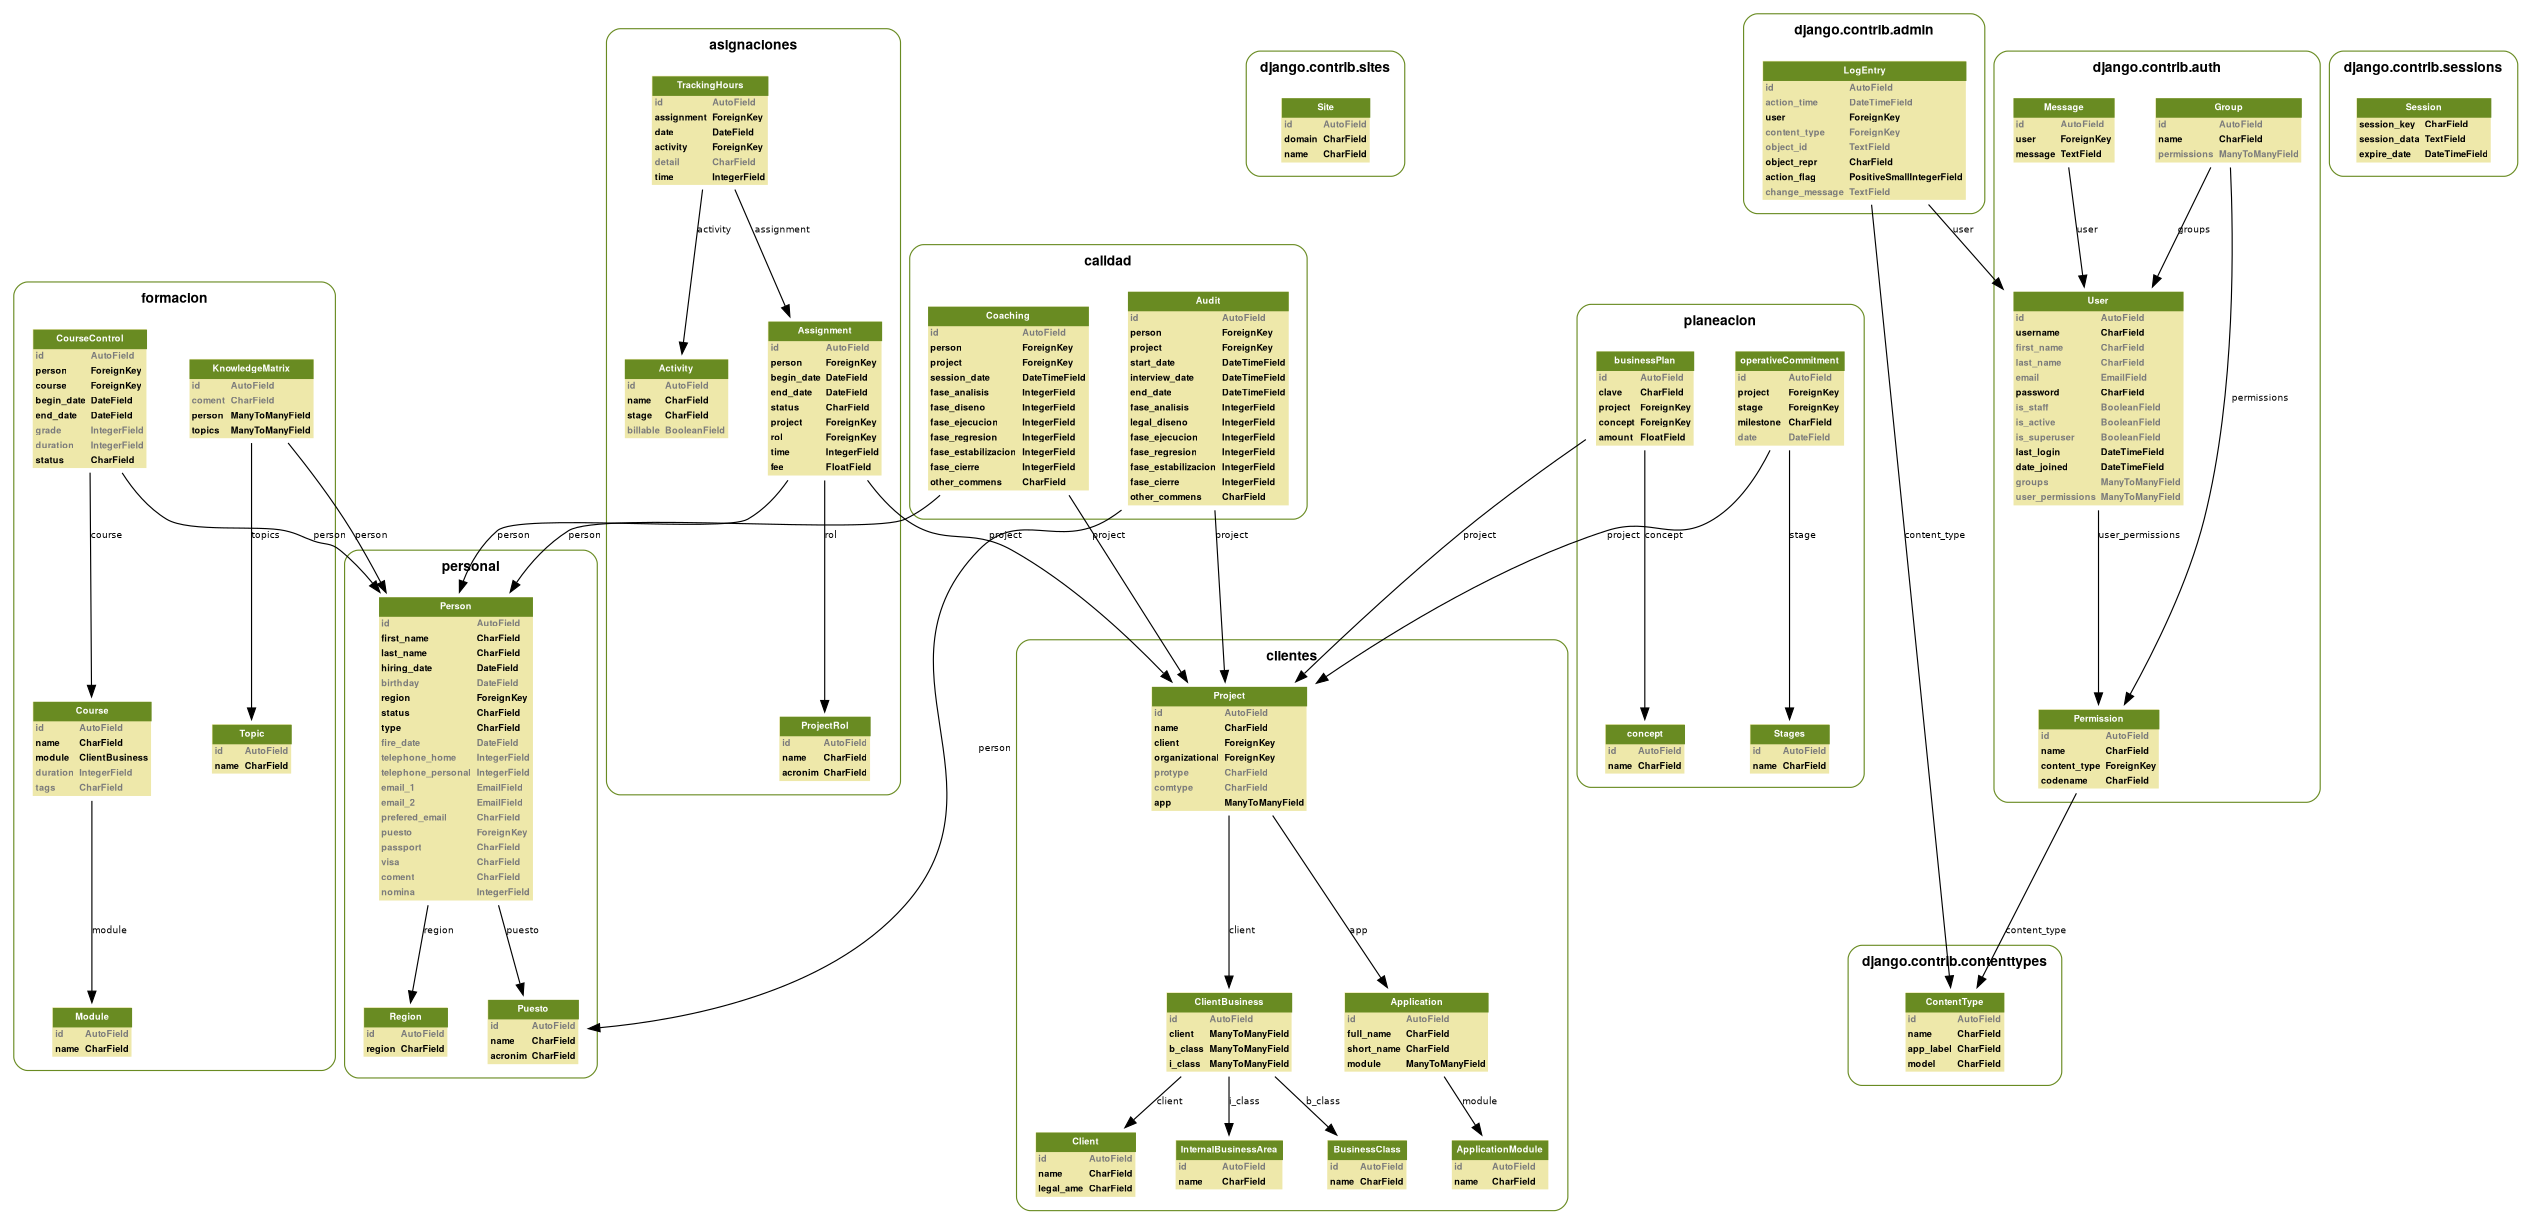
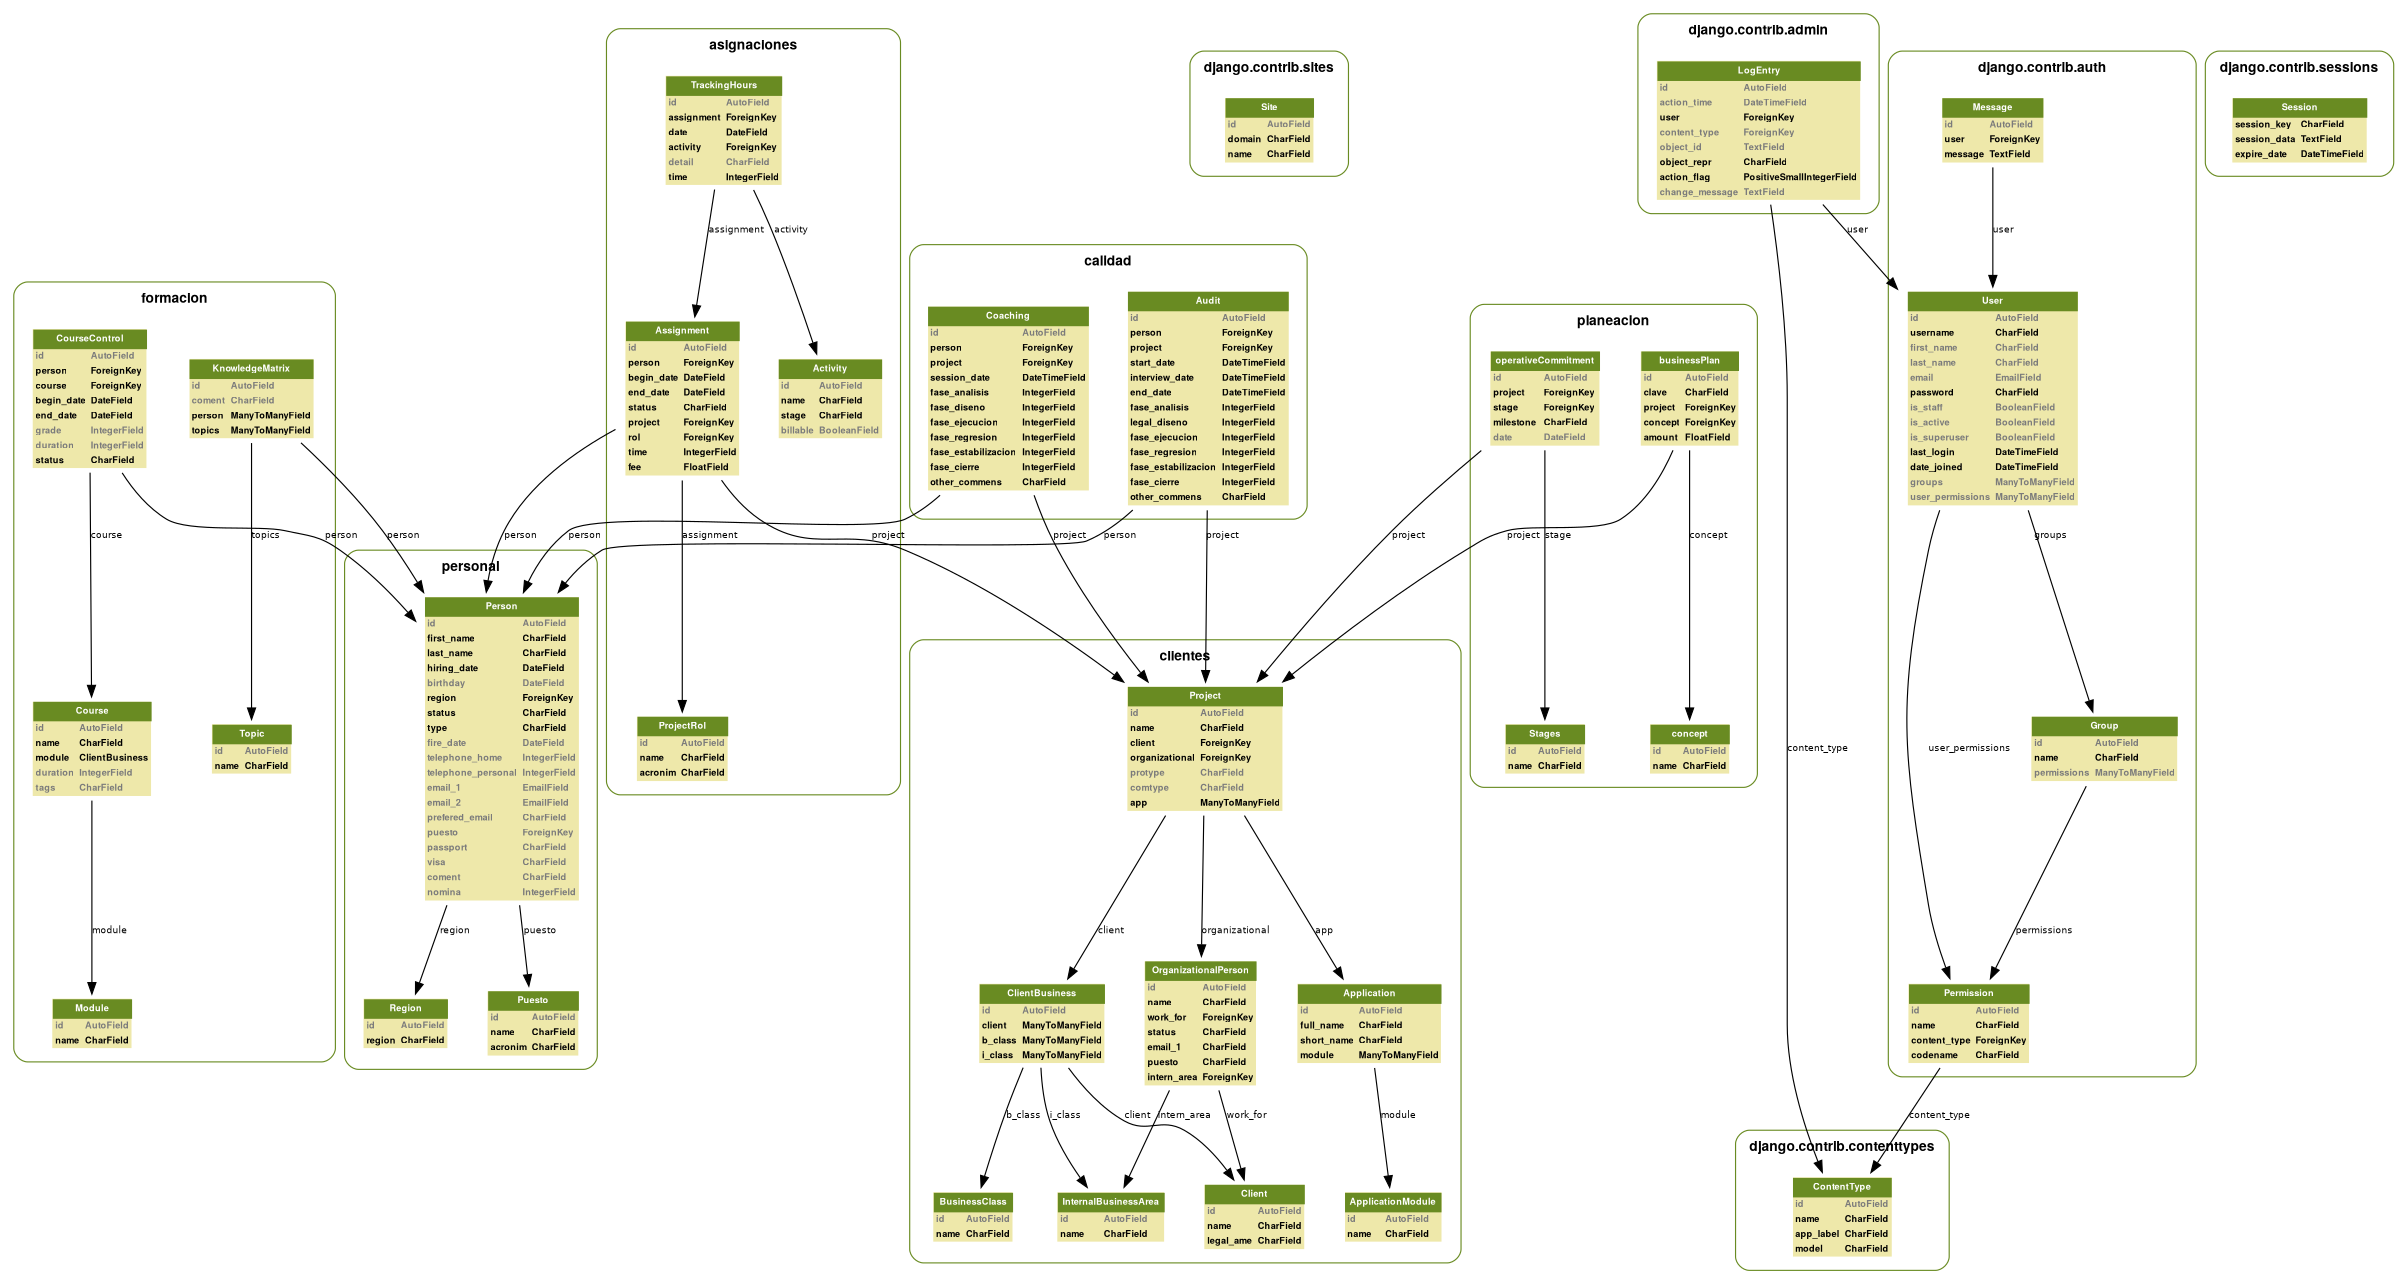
edge "Group" -> "User": reversed
edge "Assignment" -> "ProjectRol": label "rol" -> "assignment"
edge "Audit" -> "Puesto": now "Audit" -> "Person"
node "OrganizationalPerson": added
